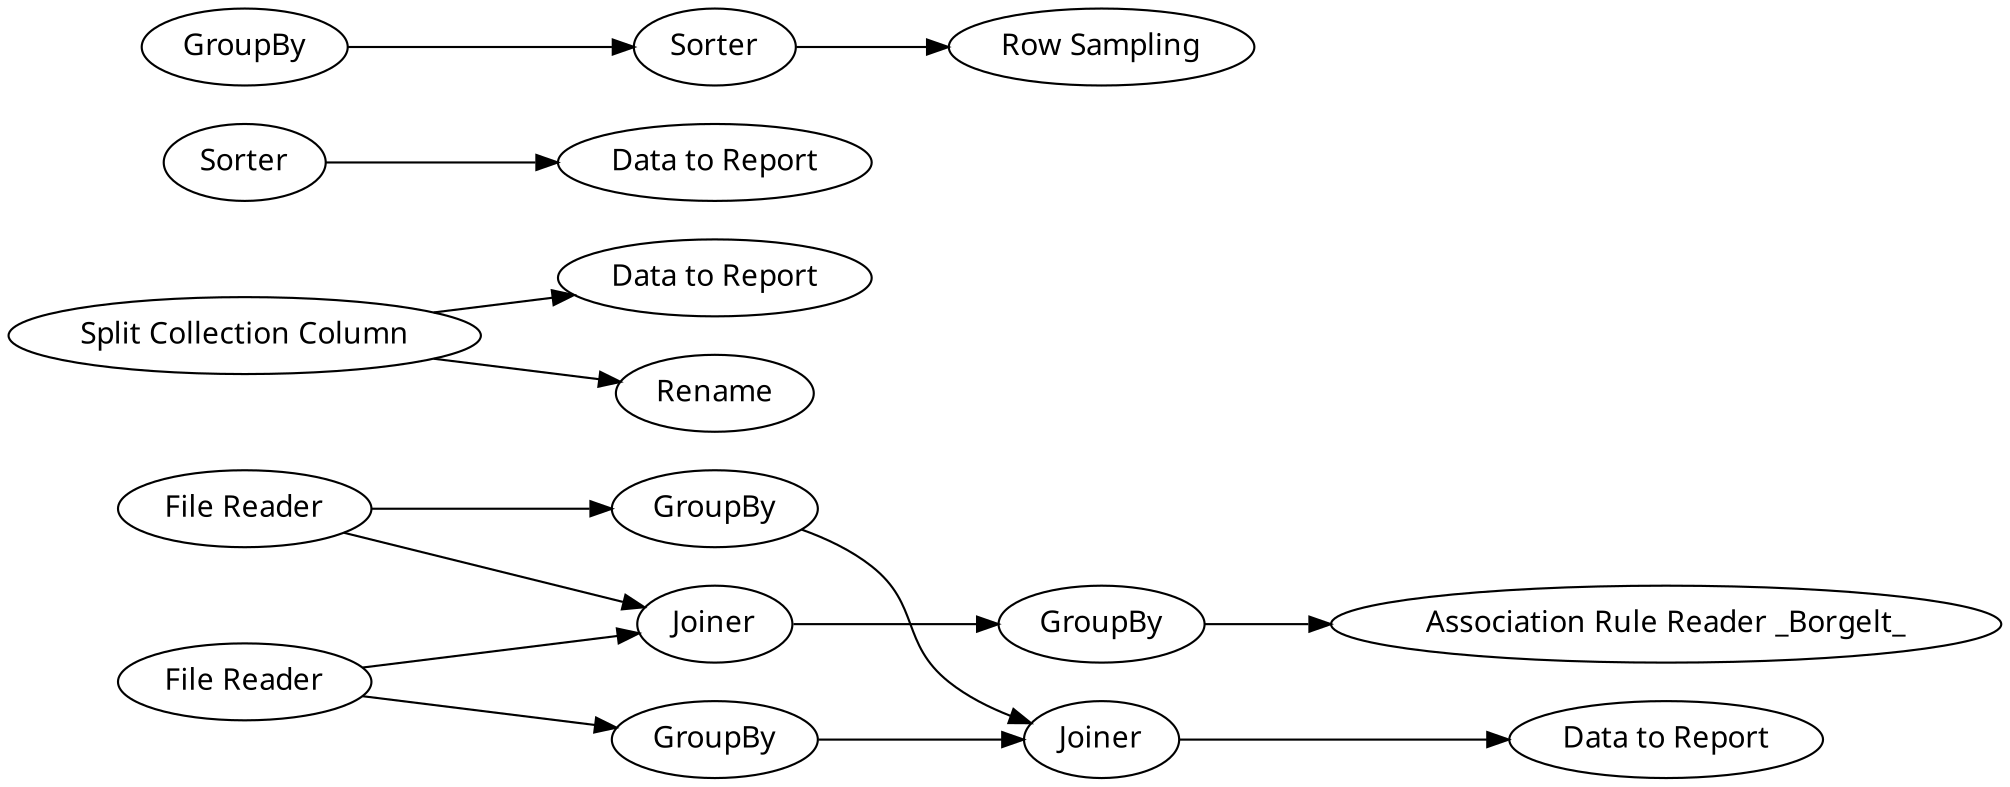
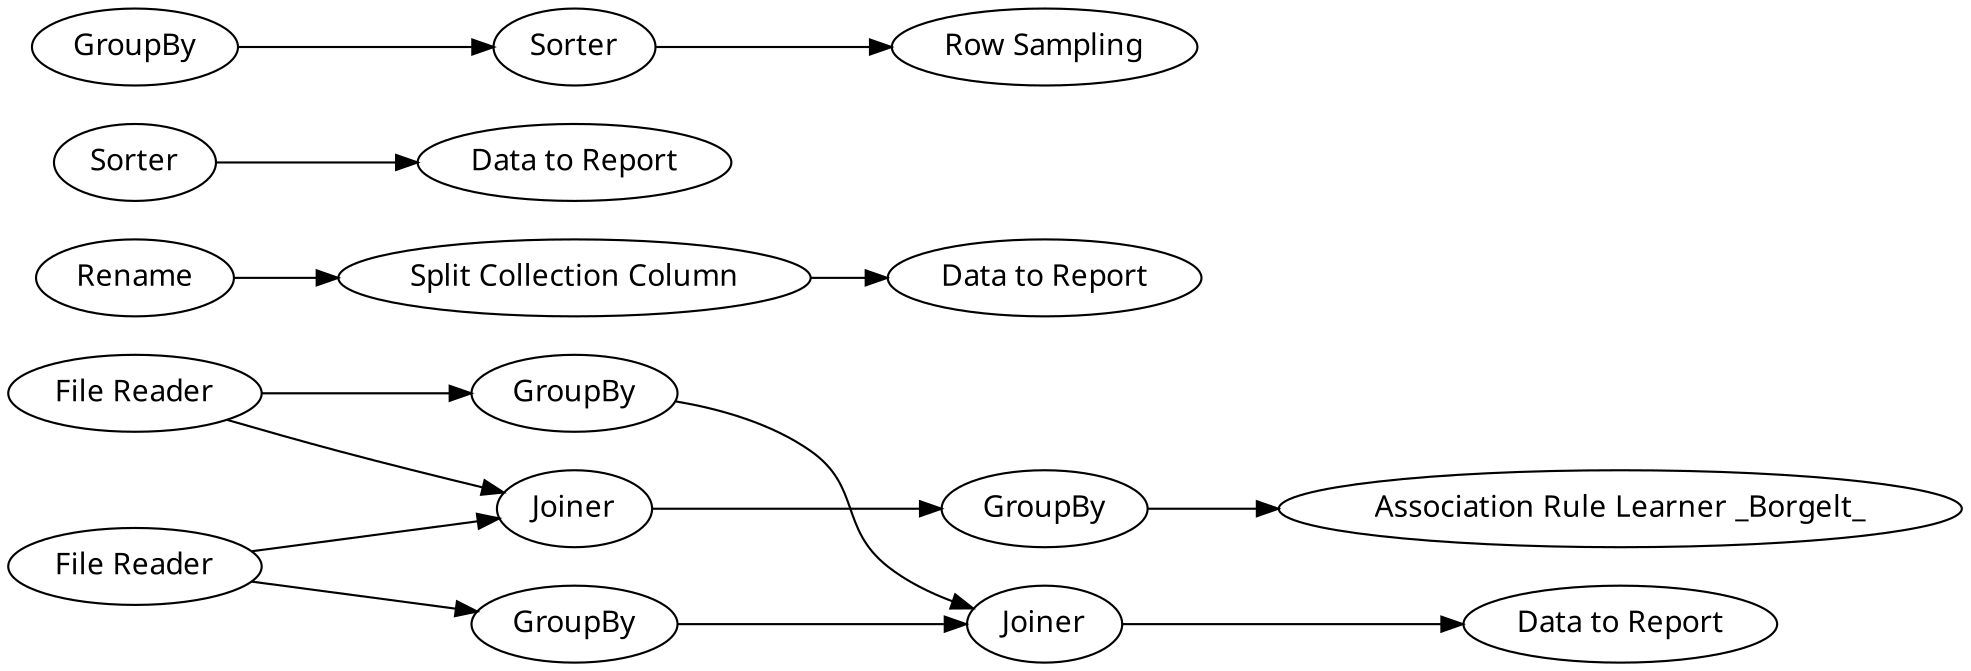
edge "Split Collection Column" -> "Rename": reversed
node "Association Rule Reader _Borgelt_": label "Association Rule Reader _Borgelt_" -> "Association Rule Learner _Borgelt_"
